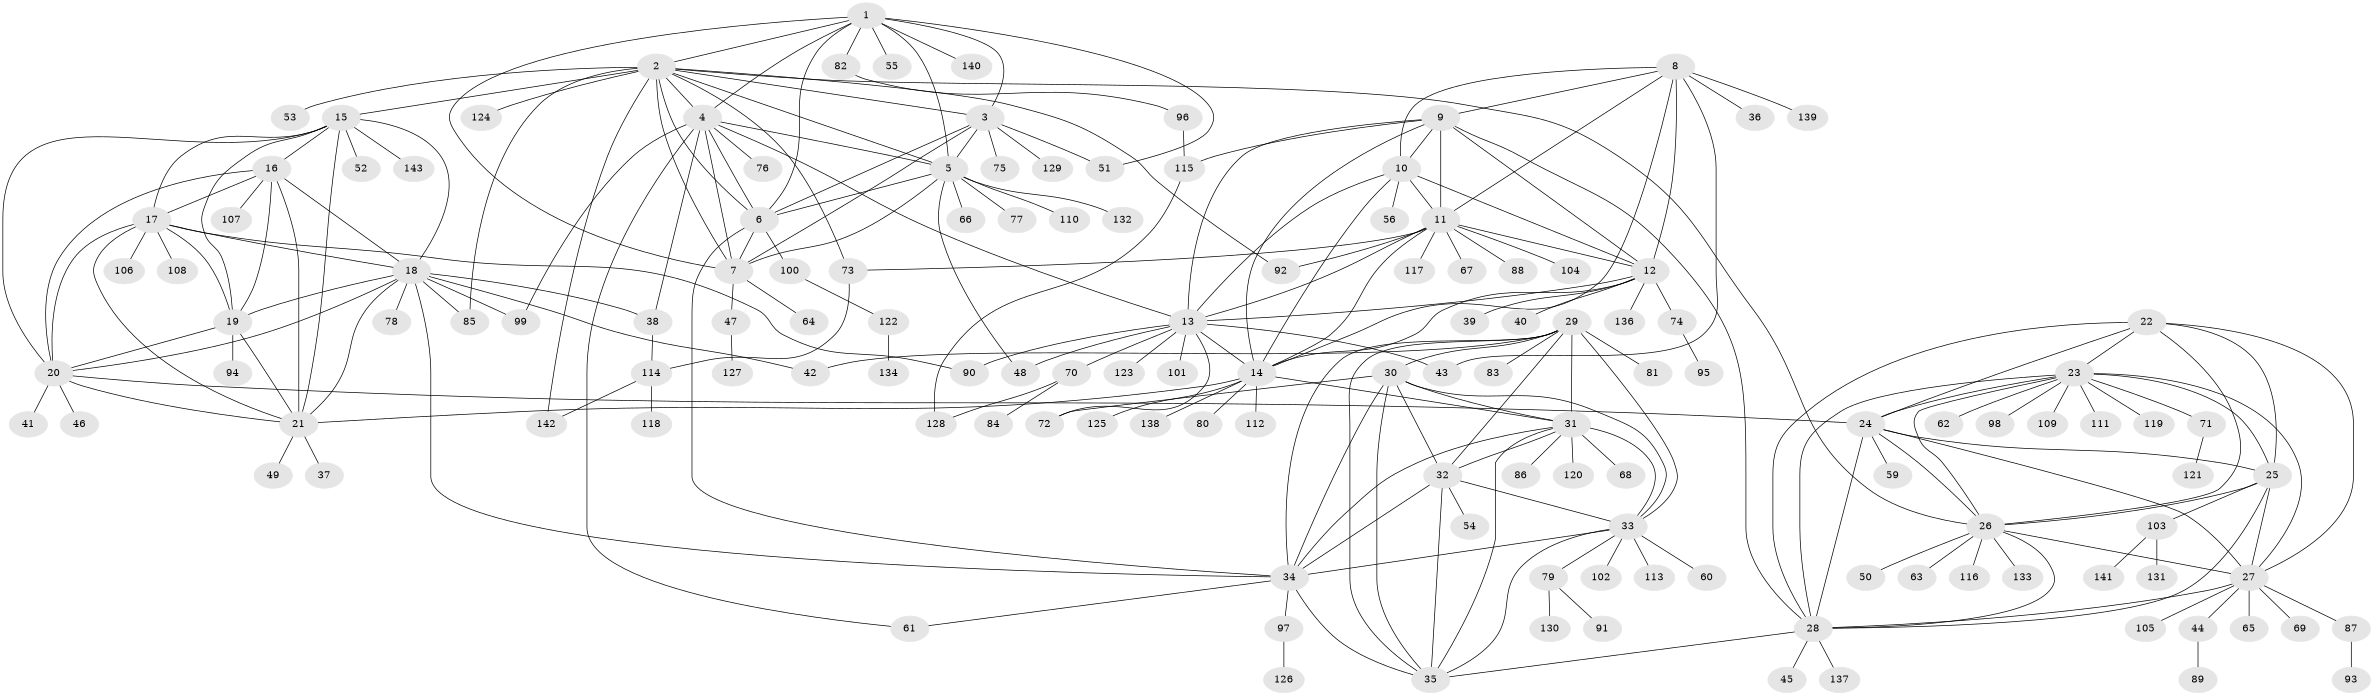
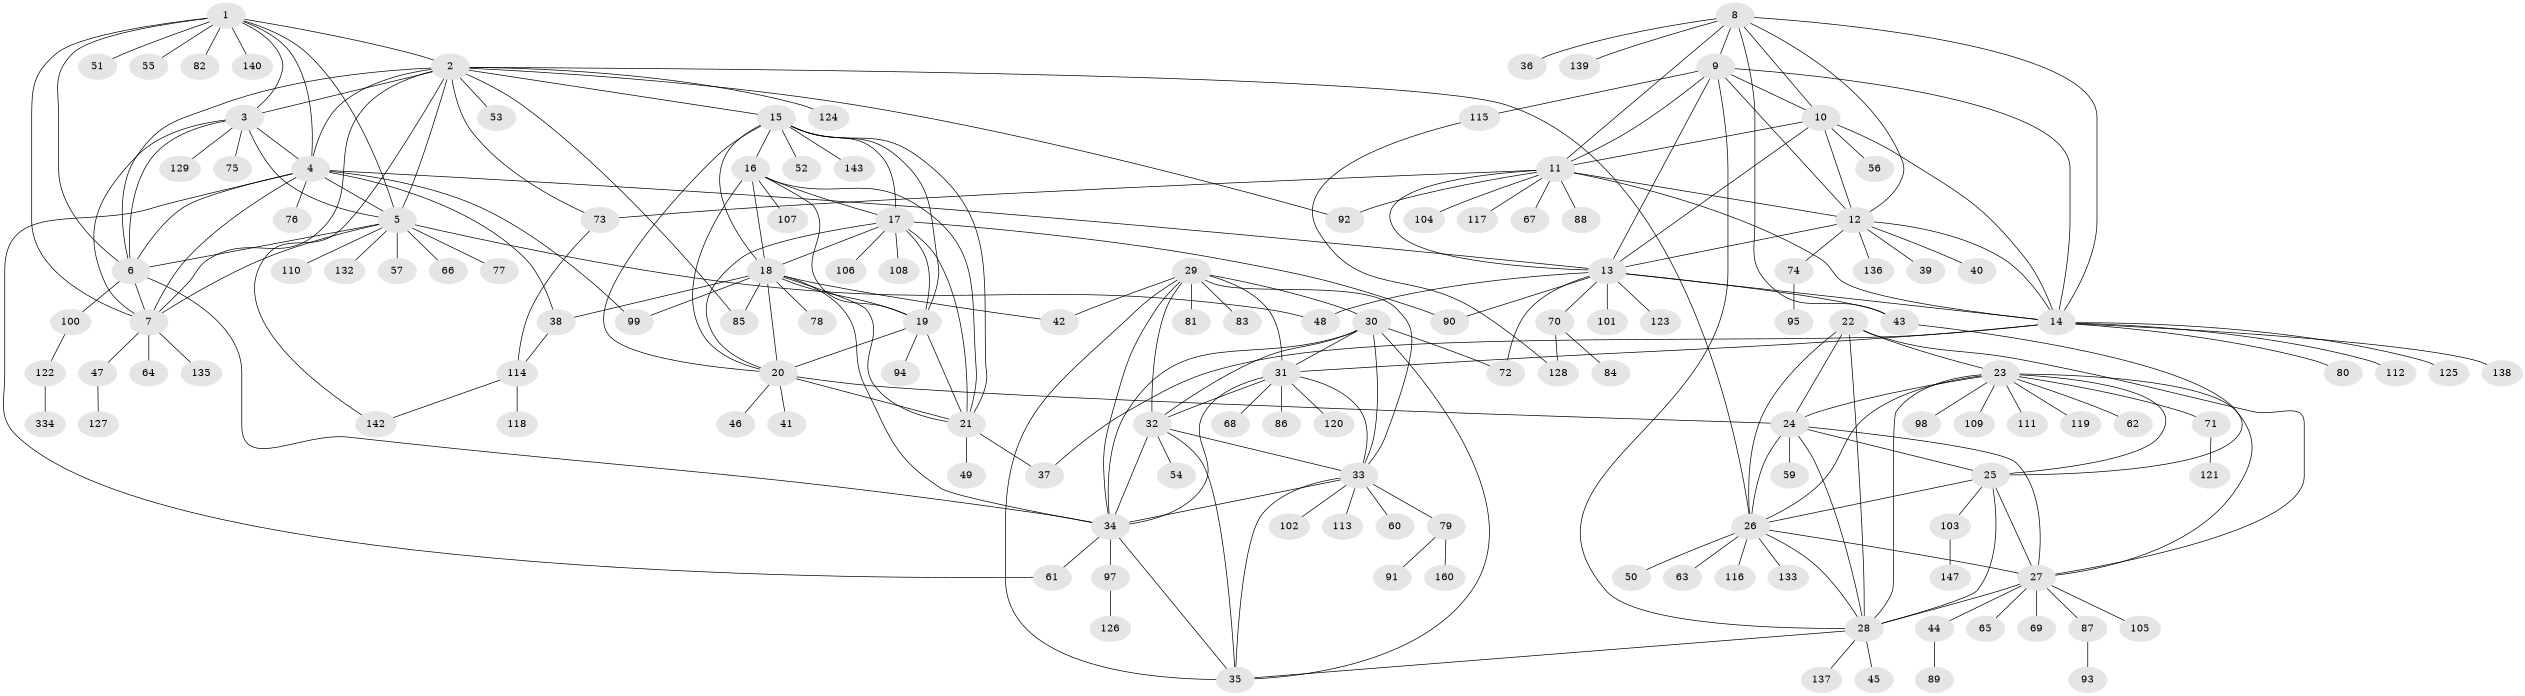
node "96": removed
edge "3" -- "51": now "3" -- "4"
node "57": added
edge "22" -- "25": now "43" -- "25"
node "135": added
node "134": label "134" -> "334"
edge "14" -- "21": now "14" -- "37"
edge "31" -- "35": removed
node "141": label "141" -> "147"
node "131": removed
node "130": label "130" -> "160"
